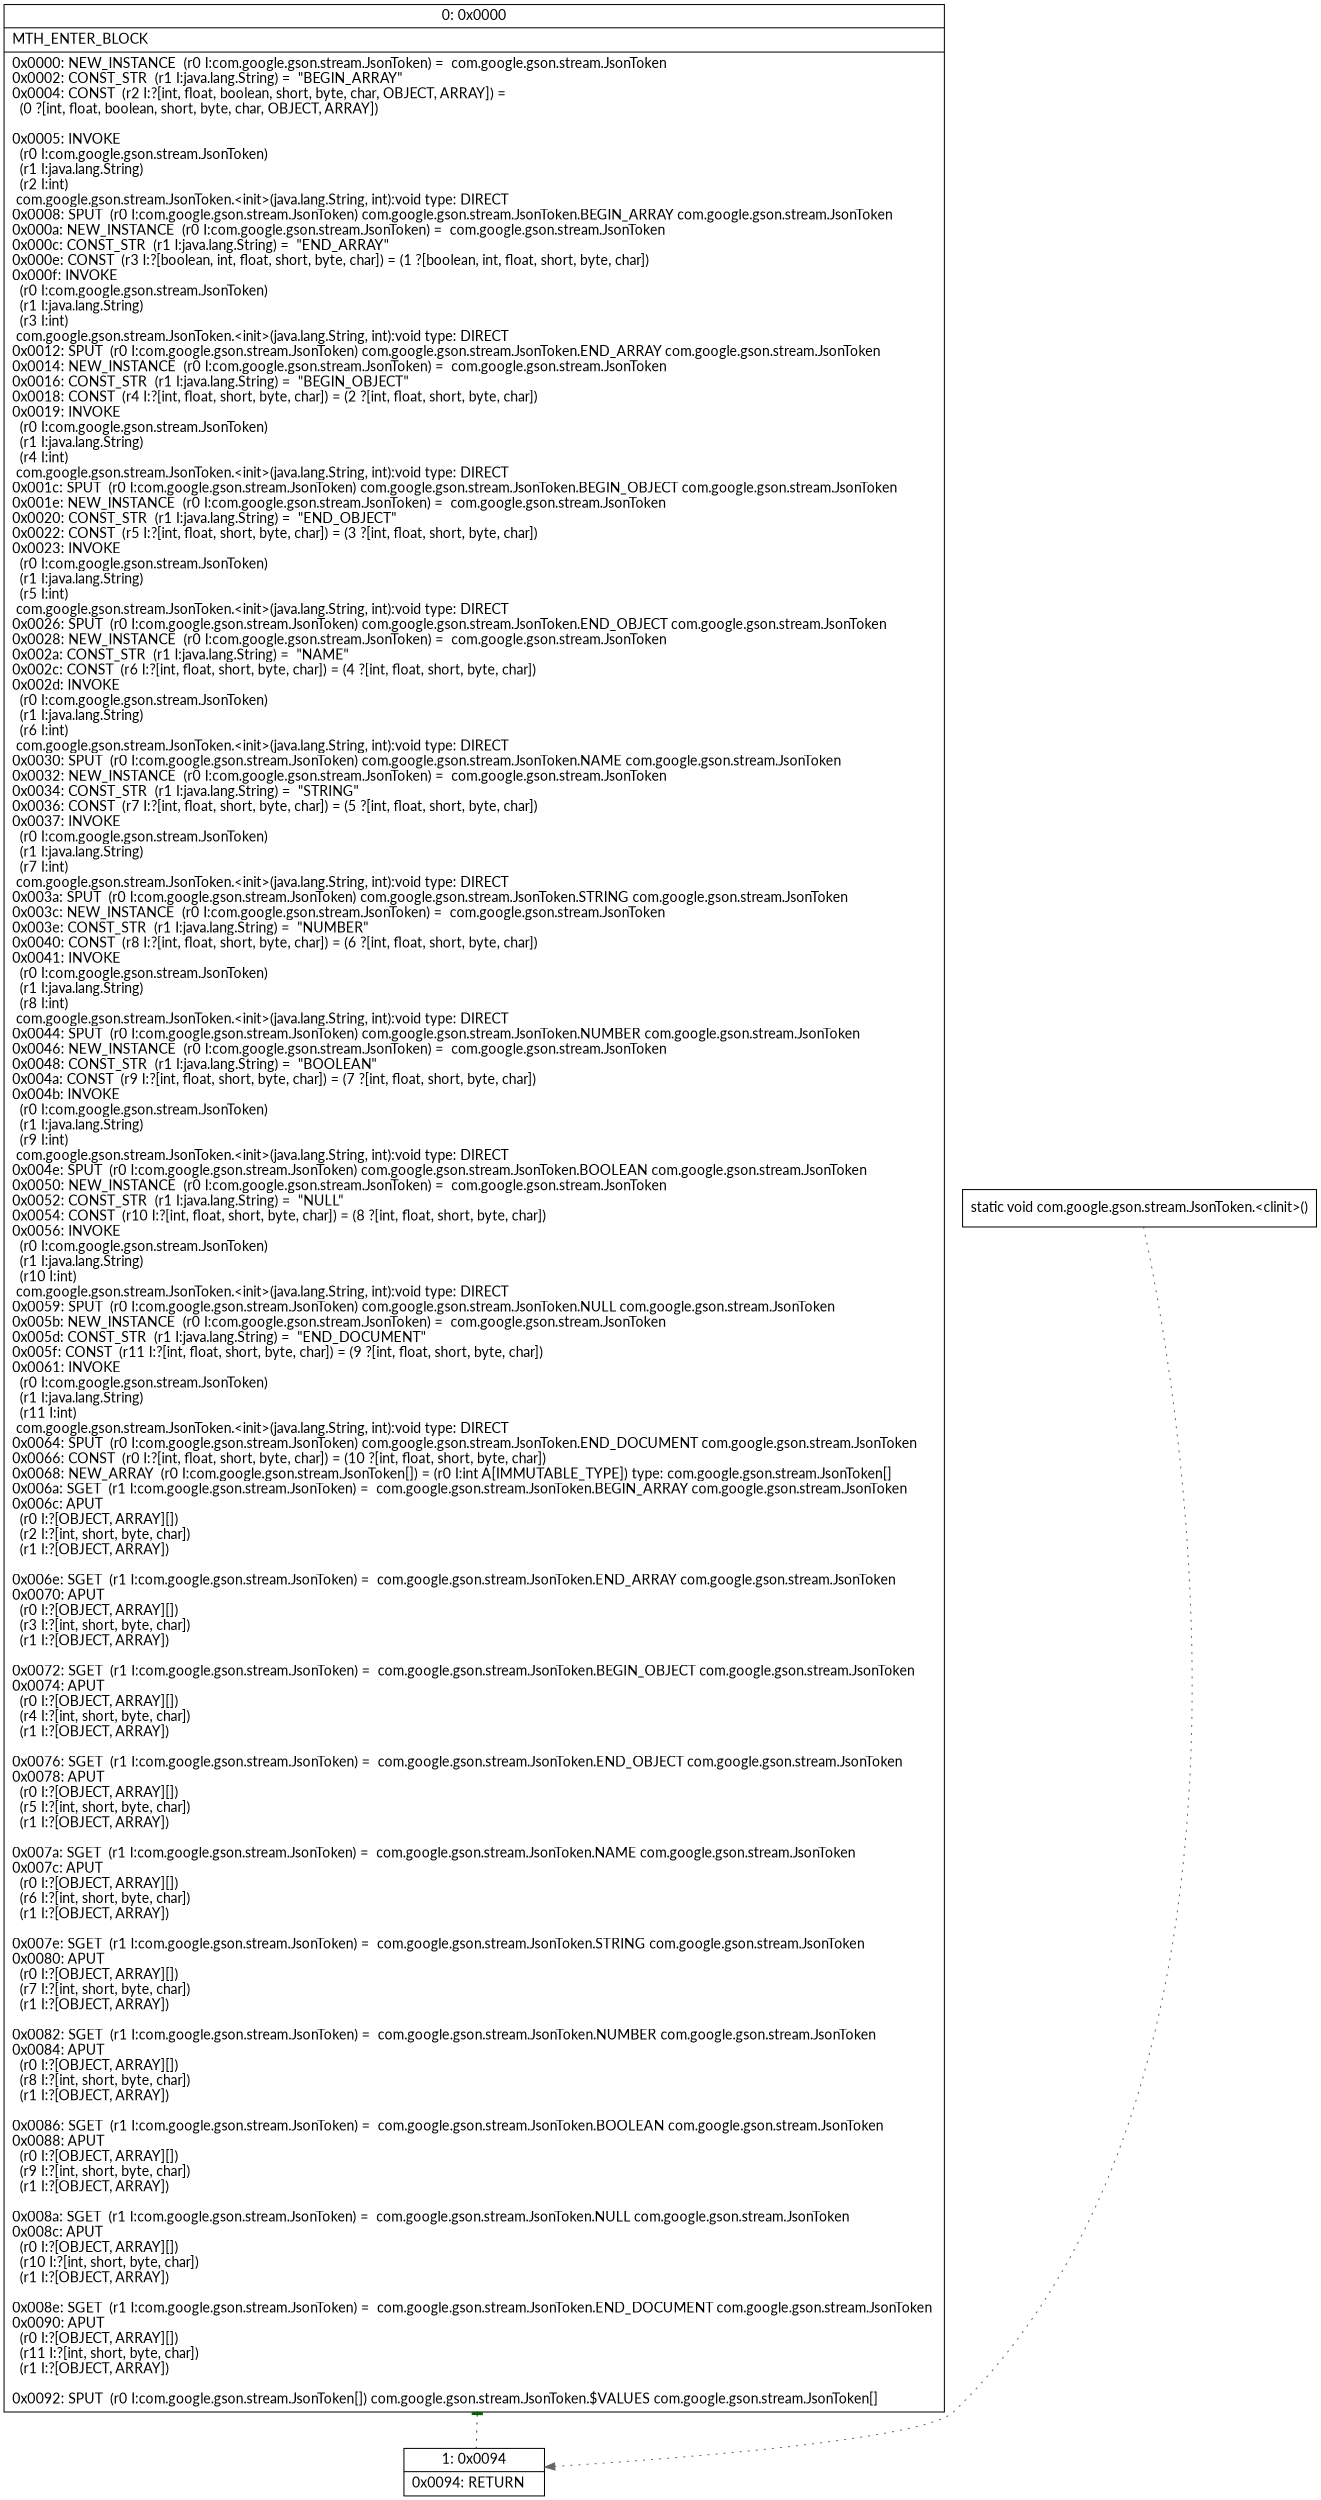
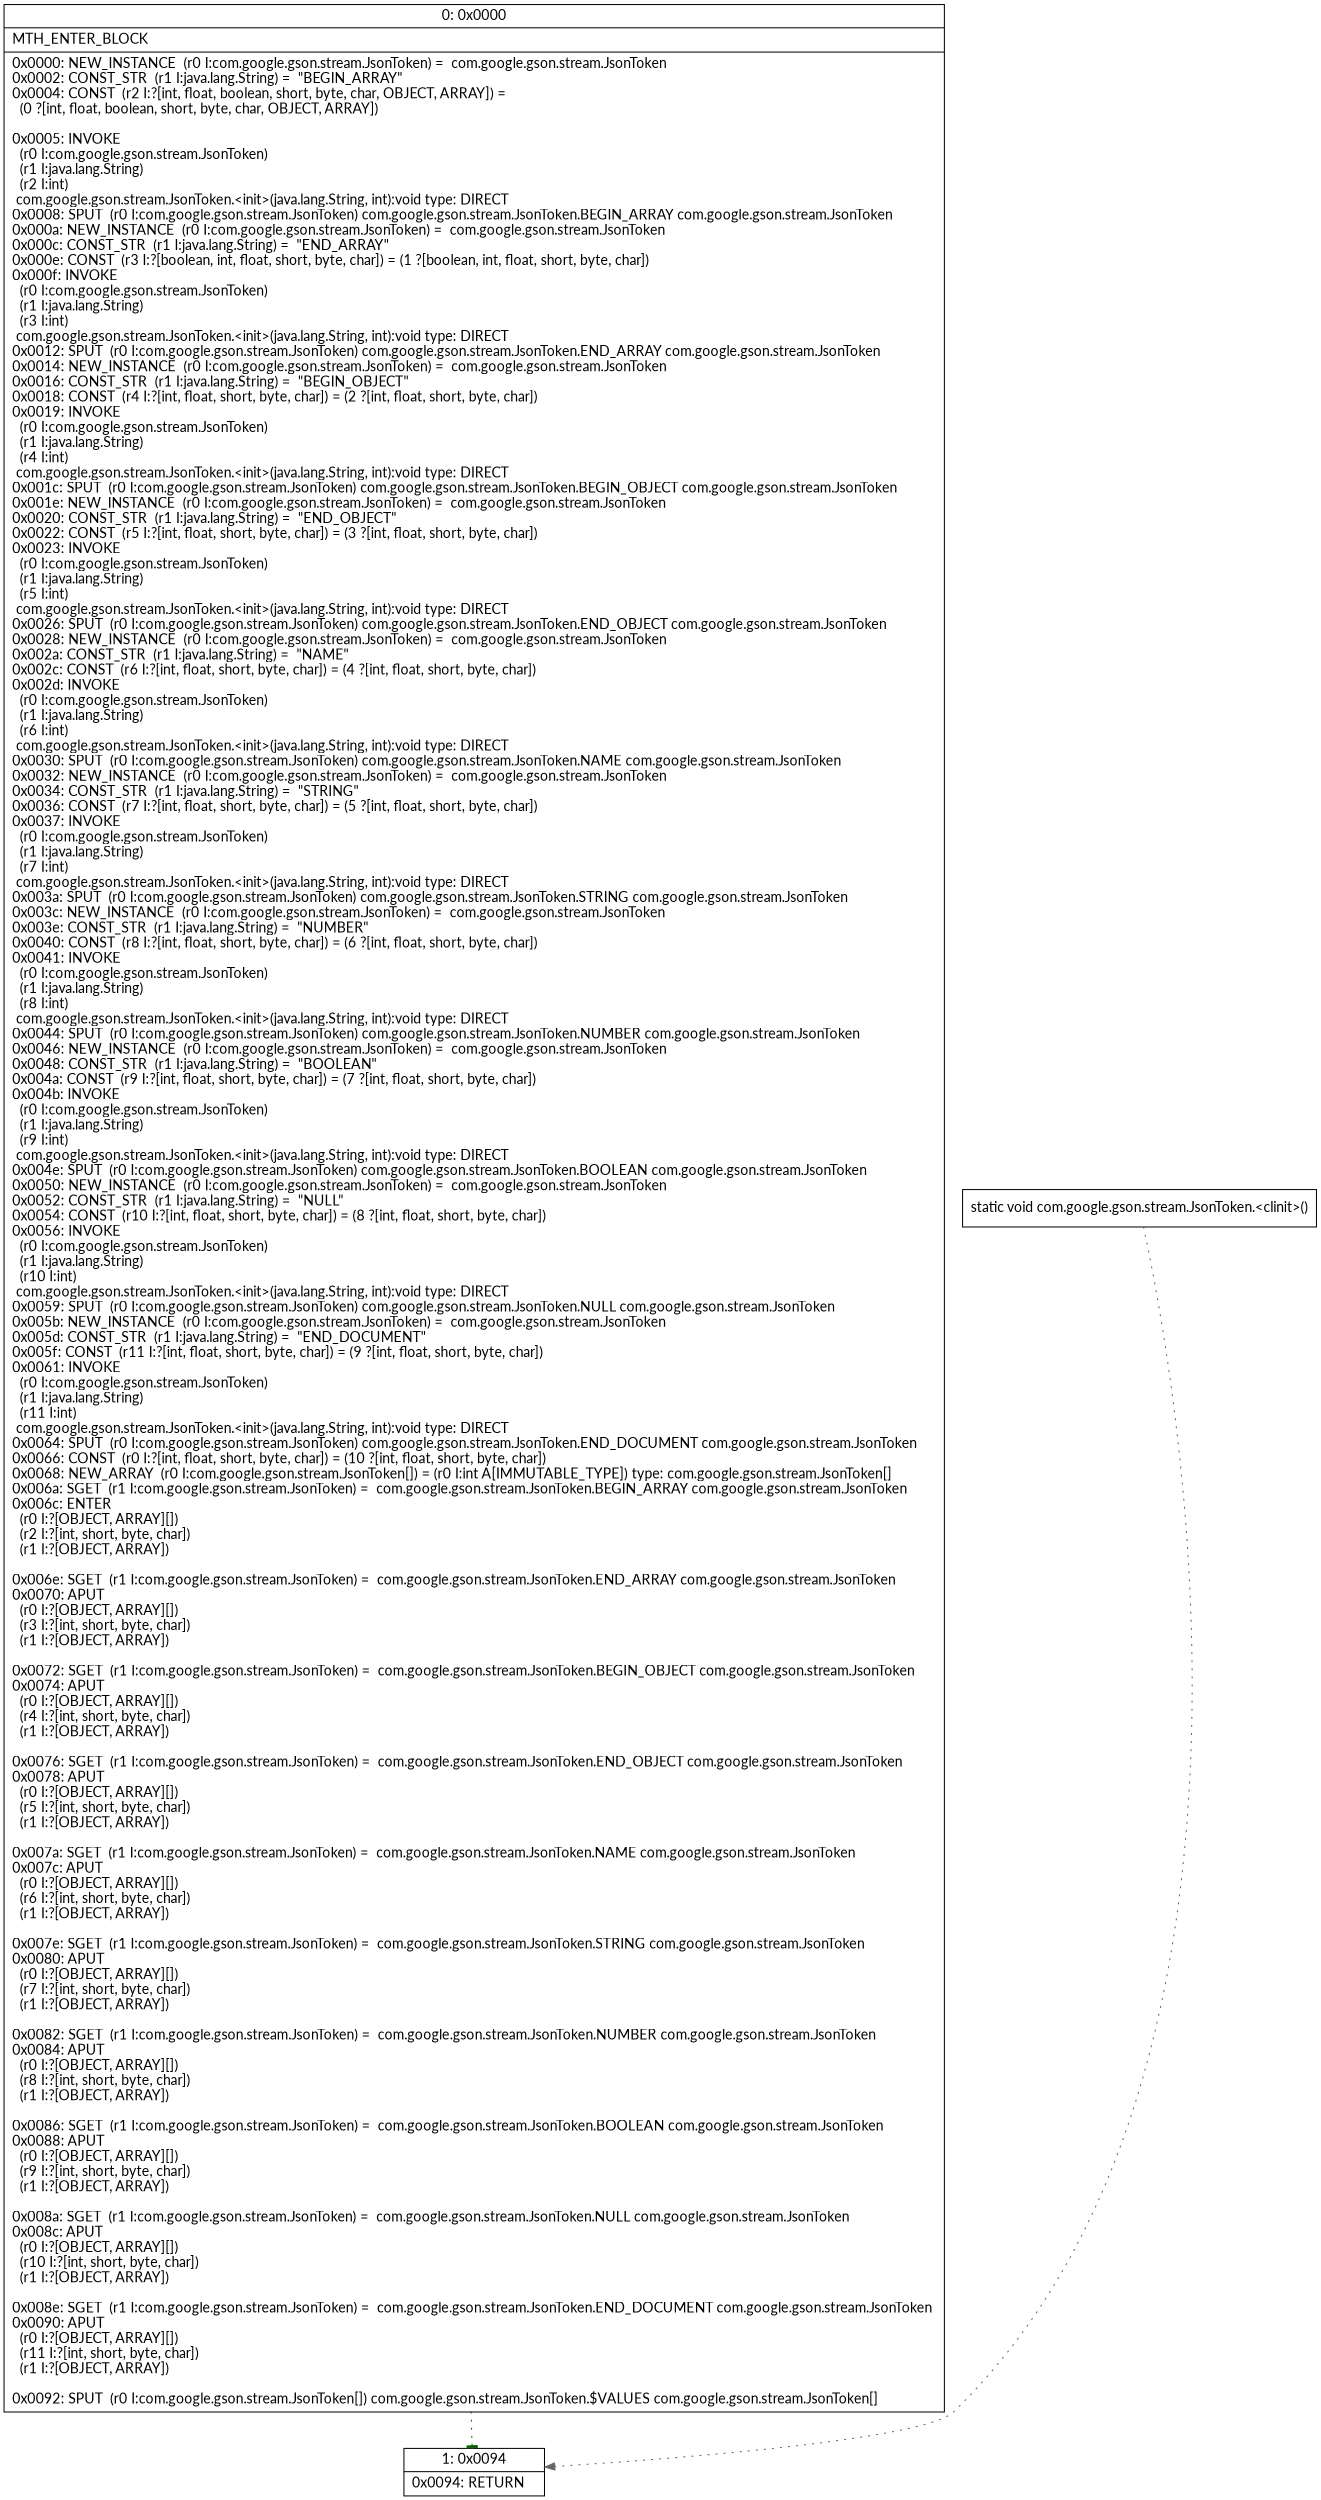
node "0: 0x0000": text "0x006c: APUT" -> "0x006c: ENTER"
edge "1: 0x0094" -> "0: 0x0000": reversed
